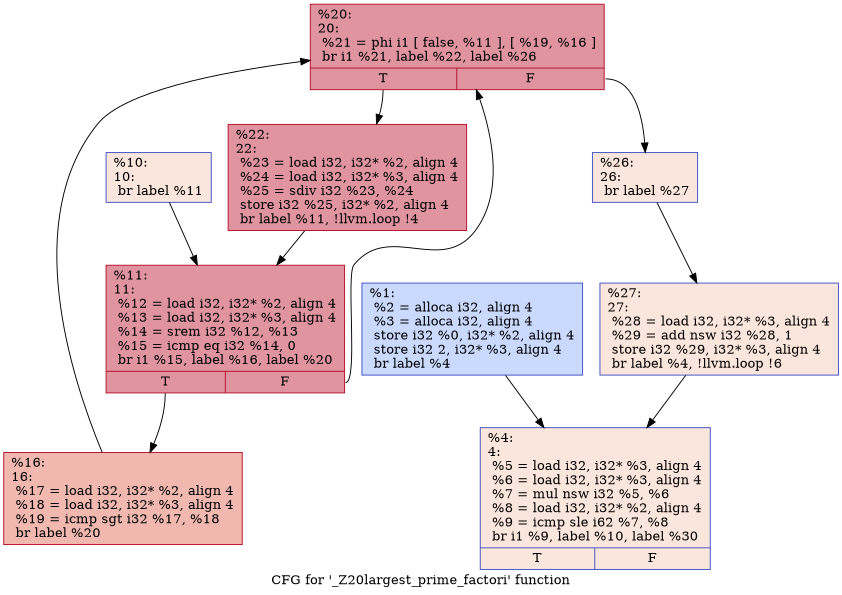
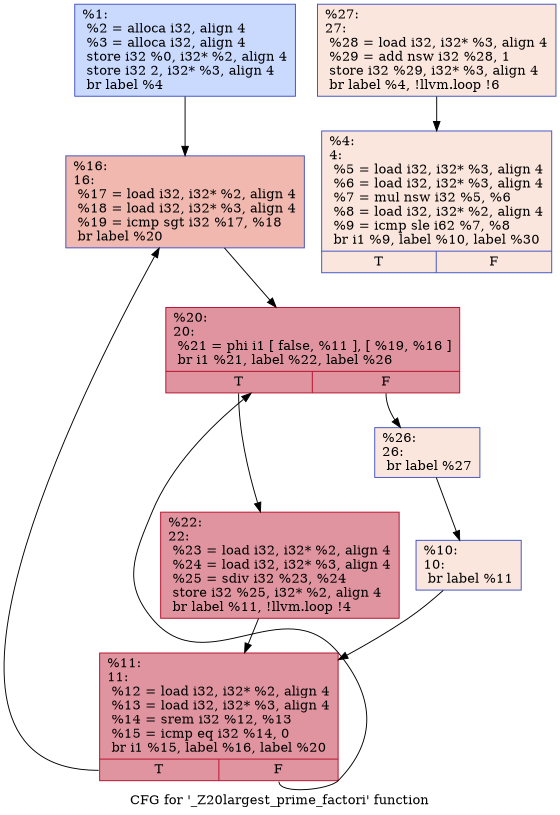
edge "%26:" -> "%27:": now "%26:" -> "%10:"
edge "%1:" -> "%4:": now "%1:" -> "%16:"
node "%16:": color #b70d28ff -> #3d50c3ff
